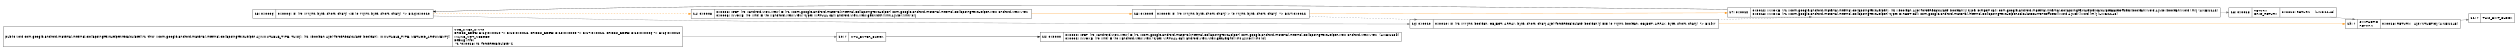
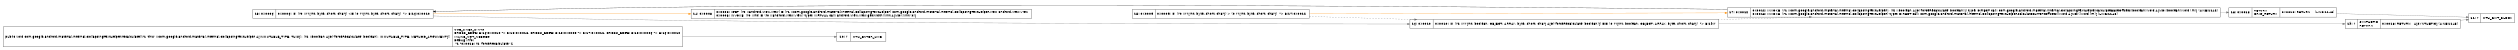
edge "13: 0x0006" -> "14: 0x0008": style dashed -> solid
edge "14: 0x0008" -> "15: 0x000e": removed
edge "18: 0x0018" -> "19: ?": now "18: 0x0018" -> "11: ?"
node "11: ?": text "THIS_EXIT_BLOCK" -> "MTH_EXIT_BLOCK"
edge "16: 0x0010" -> "19: ?": color darkorange -> gray40
node "10: ?": text "MTH_ENTER_BLOCK" -> "MTH_ENTER_LINE"
node "12: 0x0000": removed
